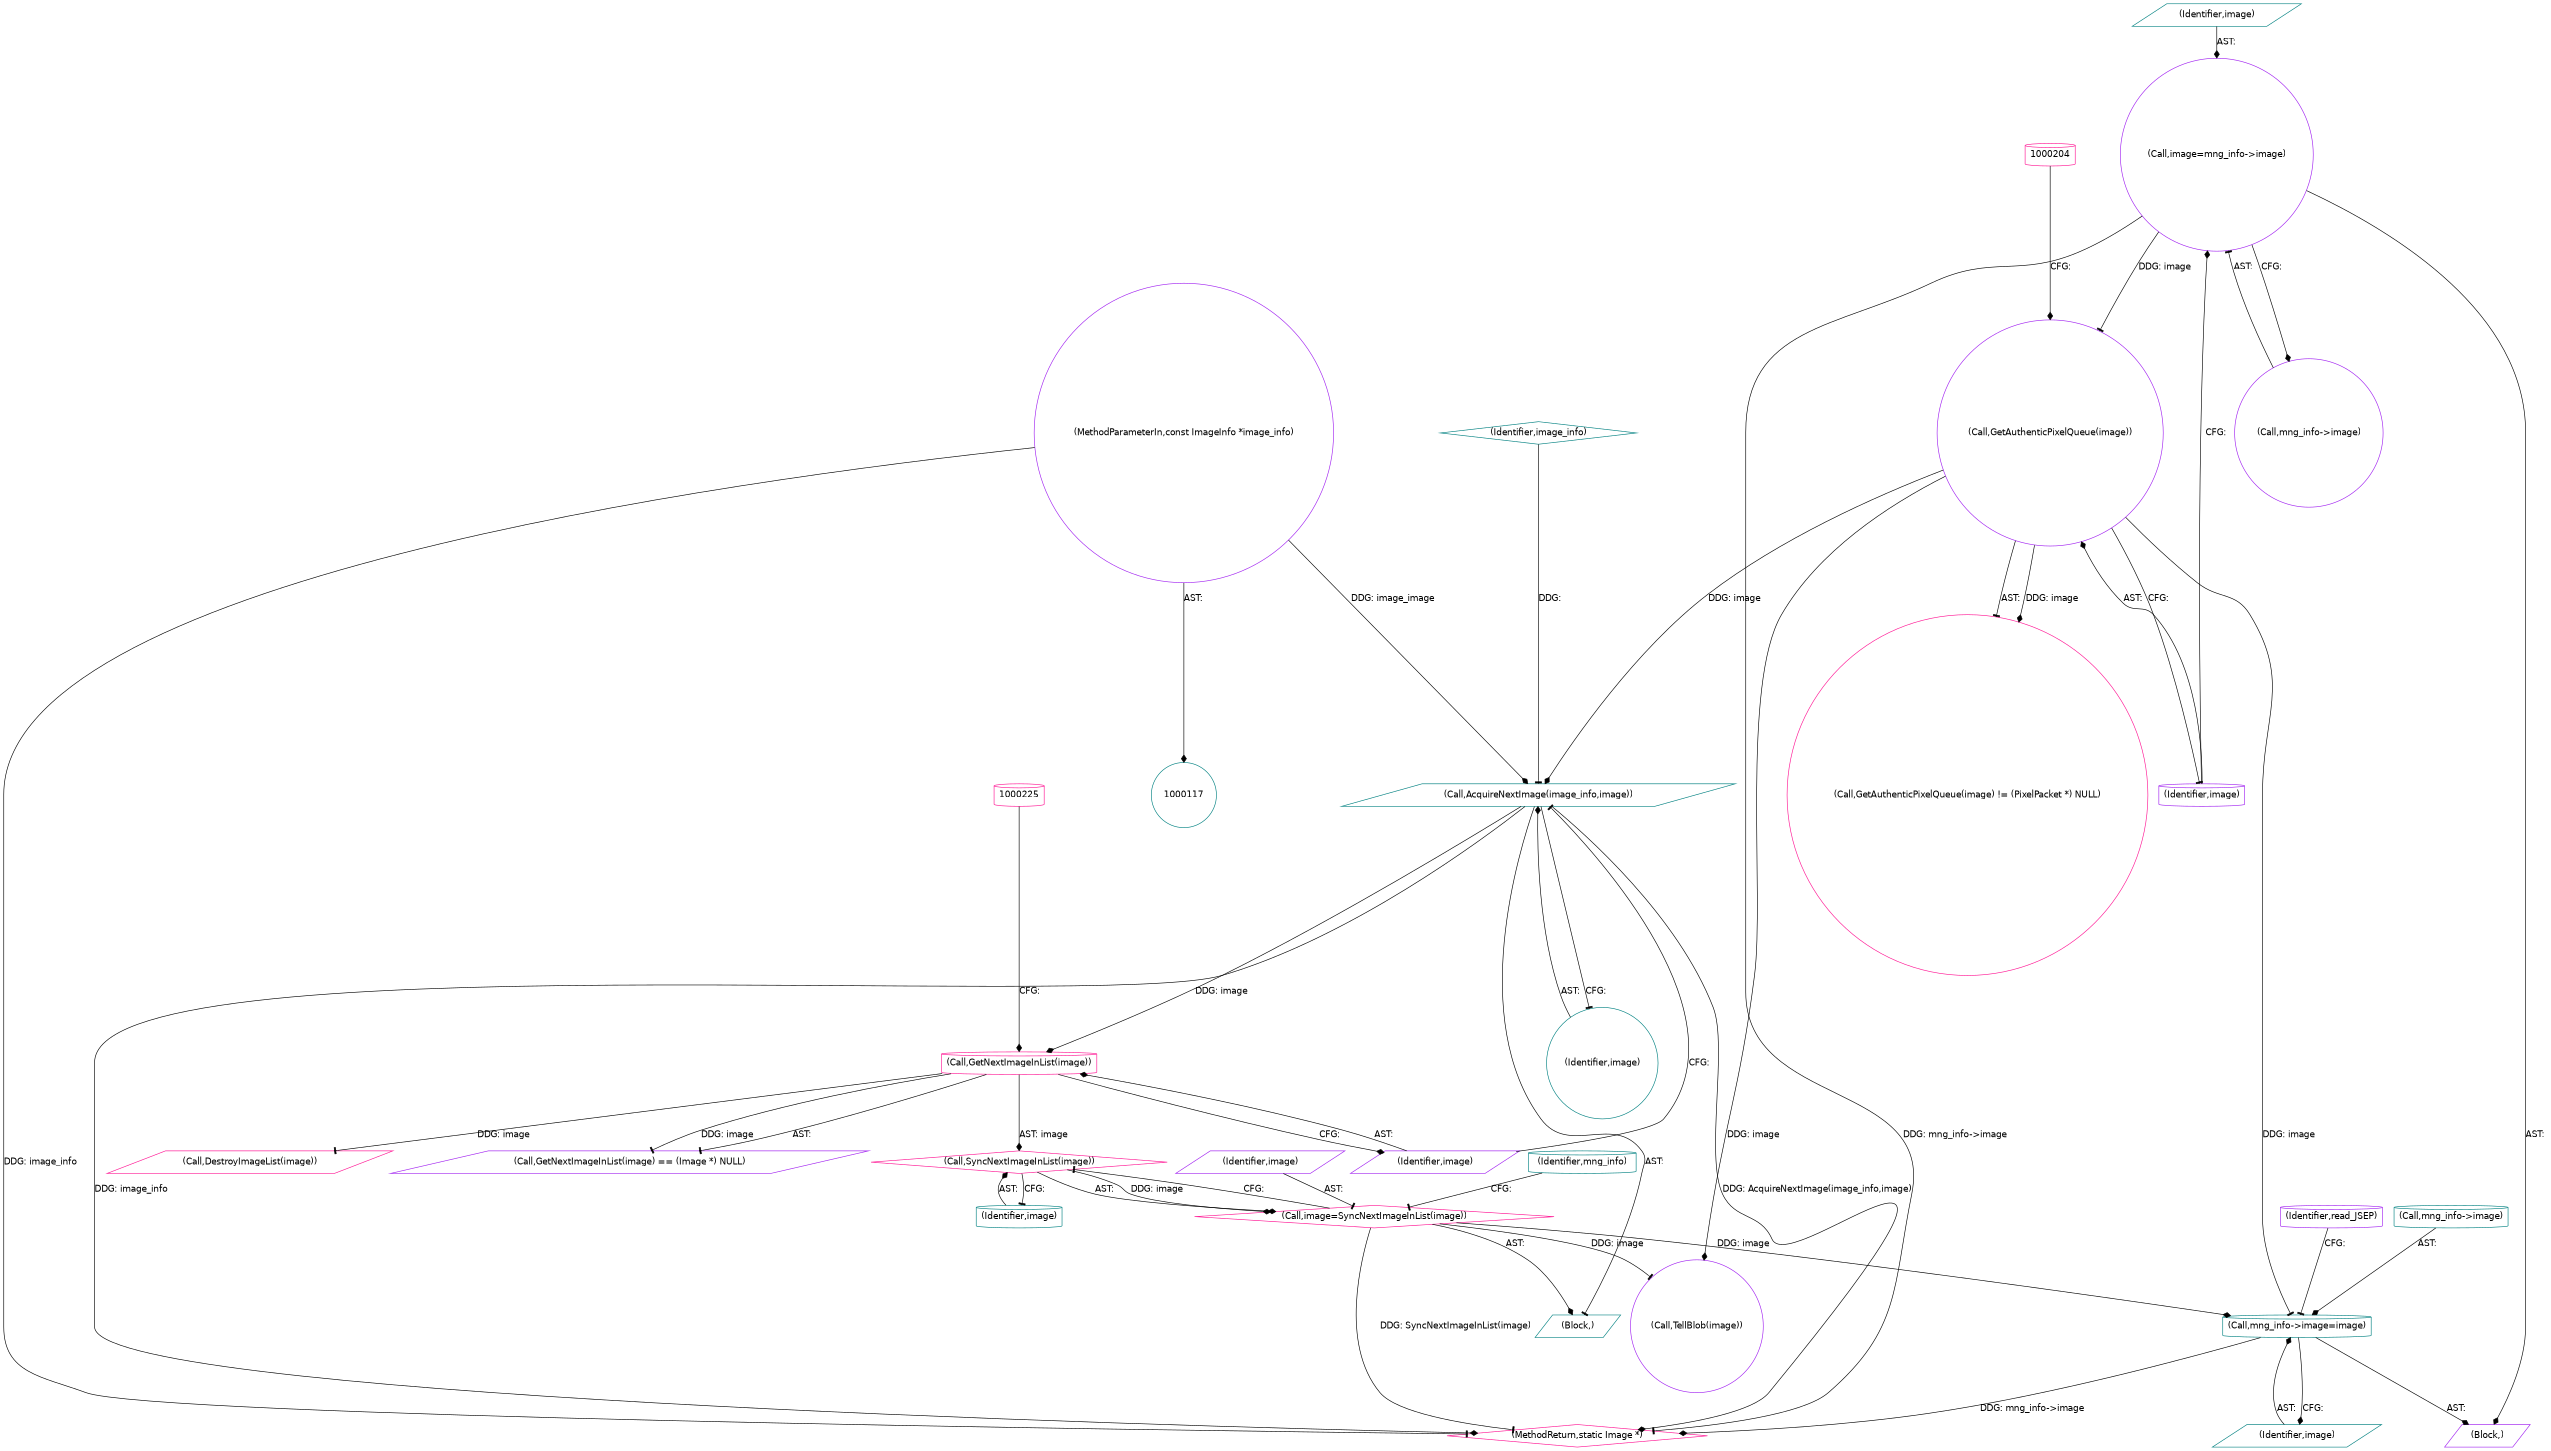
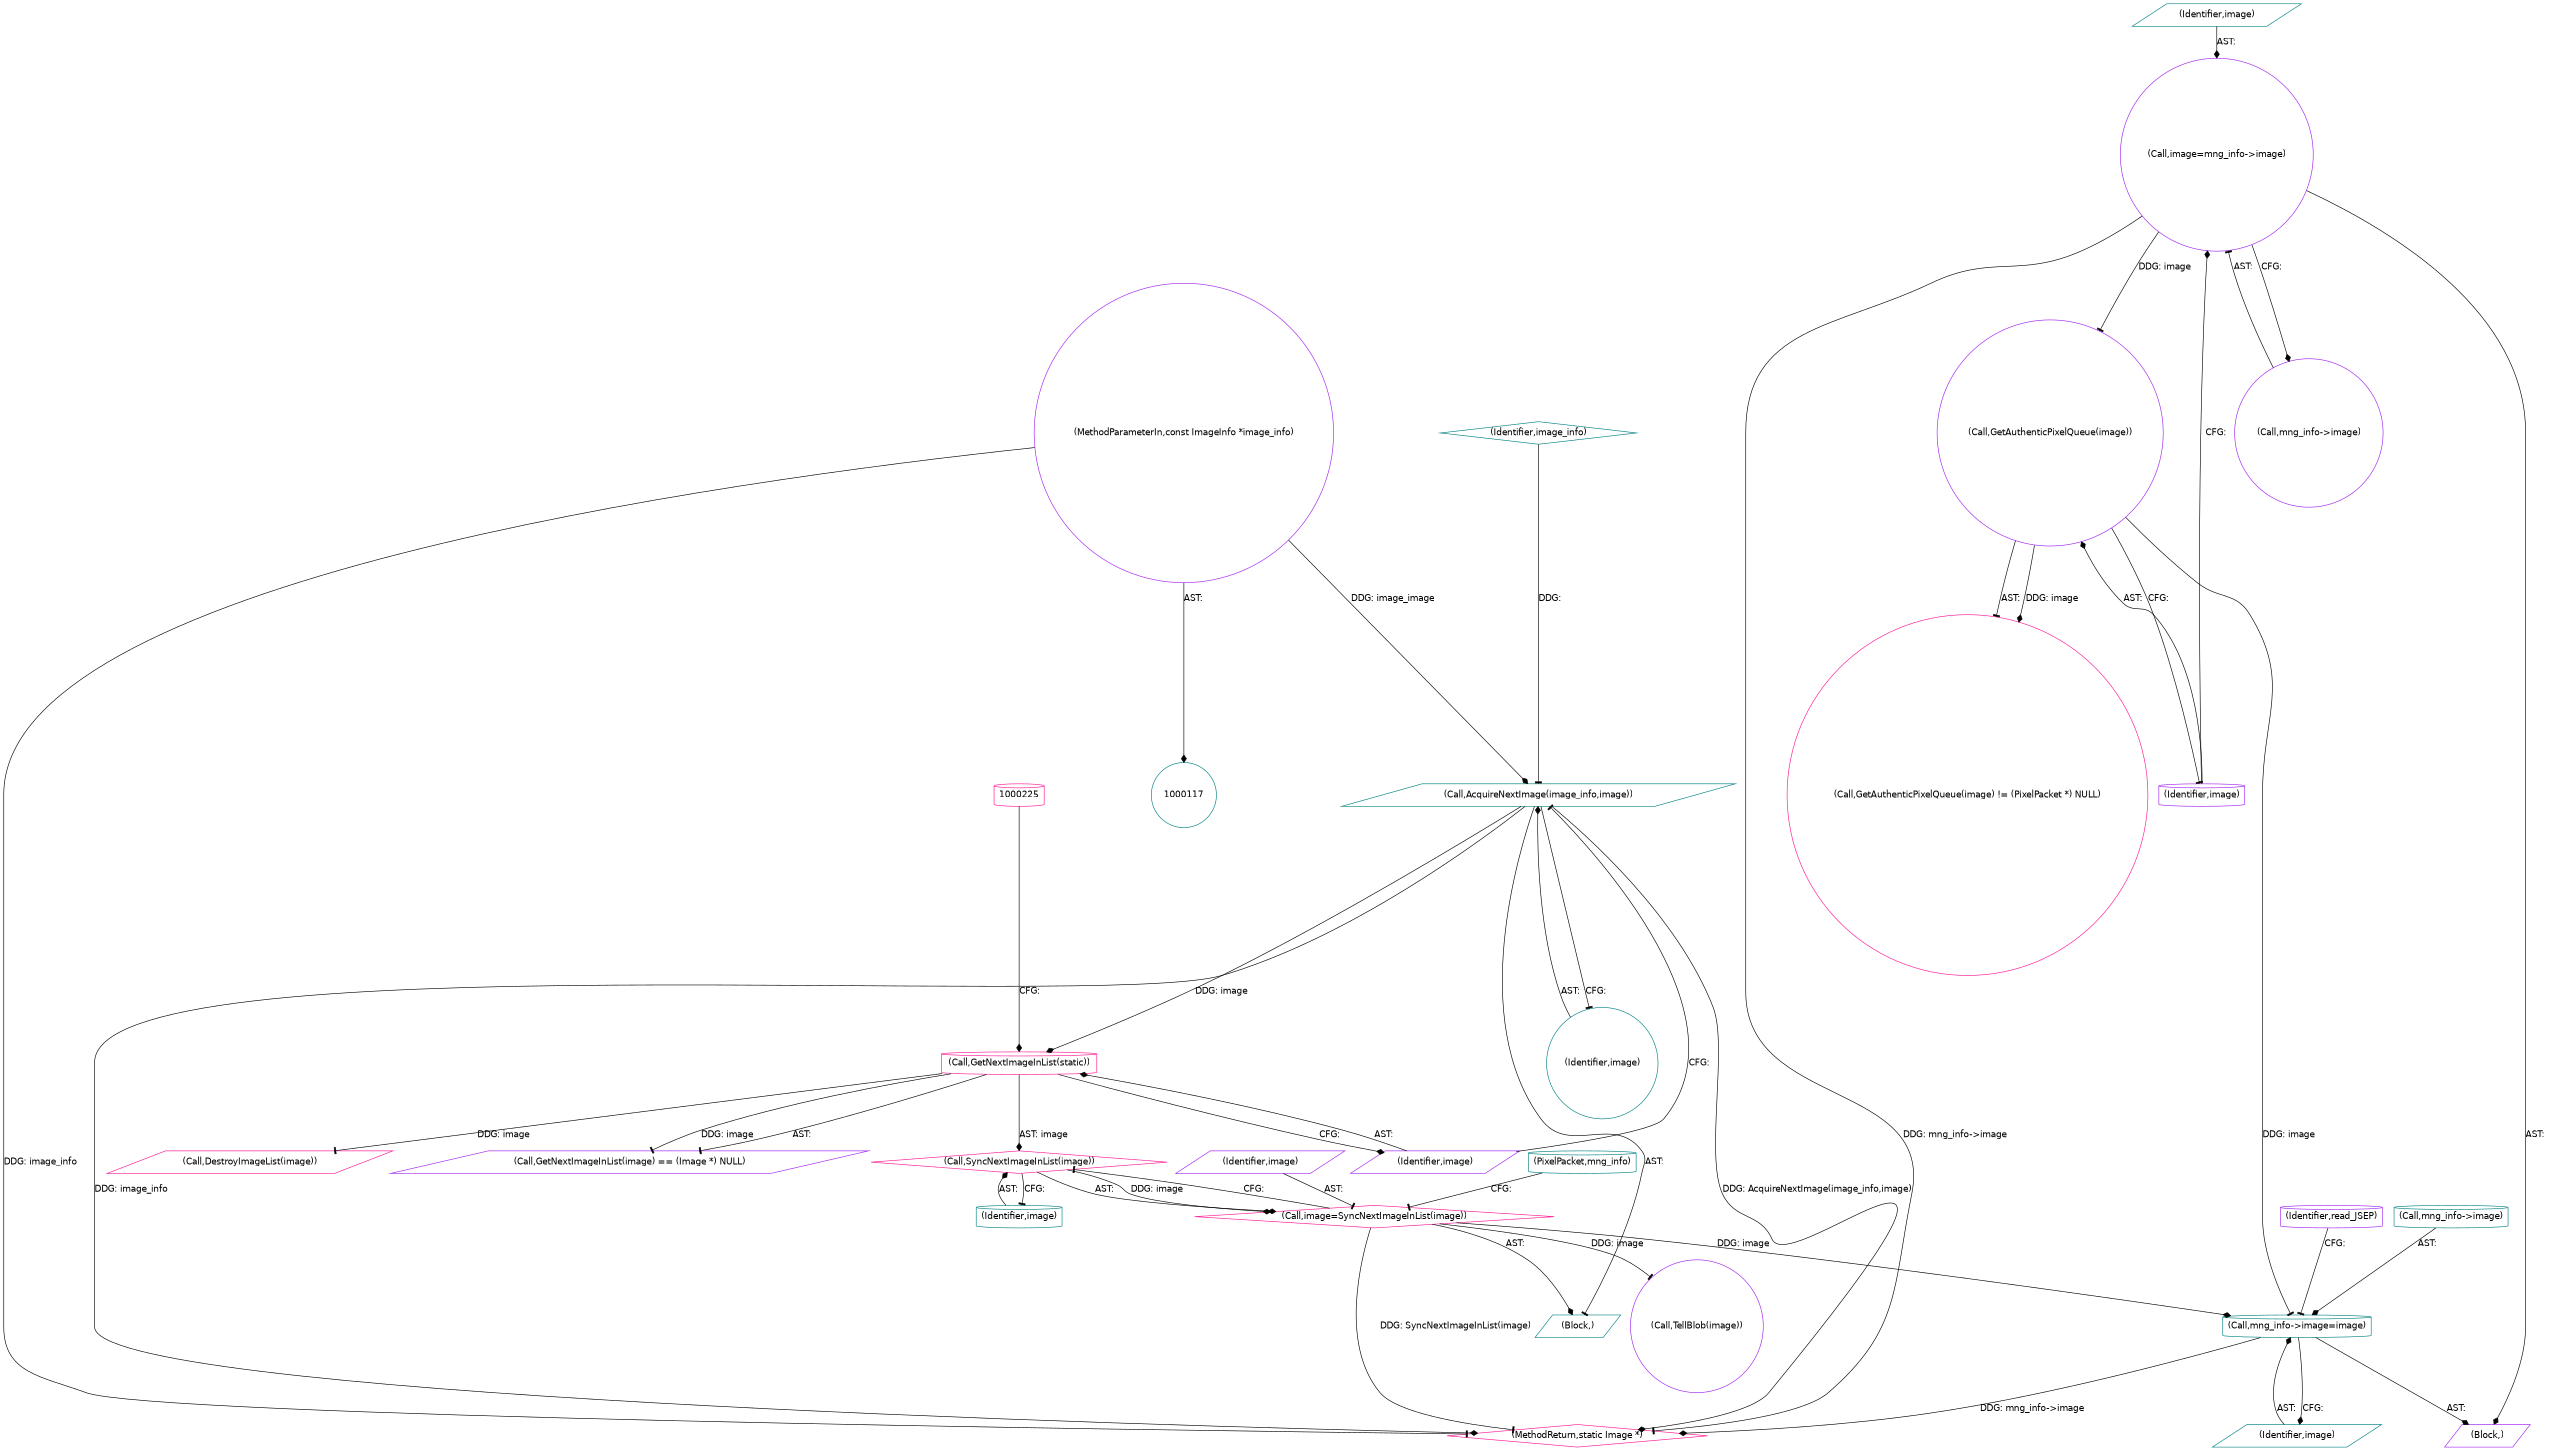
node "1000204": removed
edge "(Call,GetAuthenticPixelQueue(image))" -> "(Call,AcquireNextImage(image_info,image))": removed, label "DDG: image"
edge "(Call,GetAuthenticPixelQueue(image))" -> "(Call,TellBlob(image))": removed, label "DDG: image"
node "(Call,GetNextImageInList(image))": label "(Call,GetNextImageInList(image))" -> "(Call,GetNextImageInList(static))"
node "(Identifier,mng_info)": label "(Identifier,mng_info)" -> "(PixelPacket,mng_info)"
